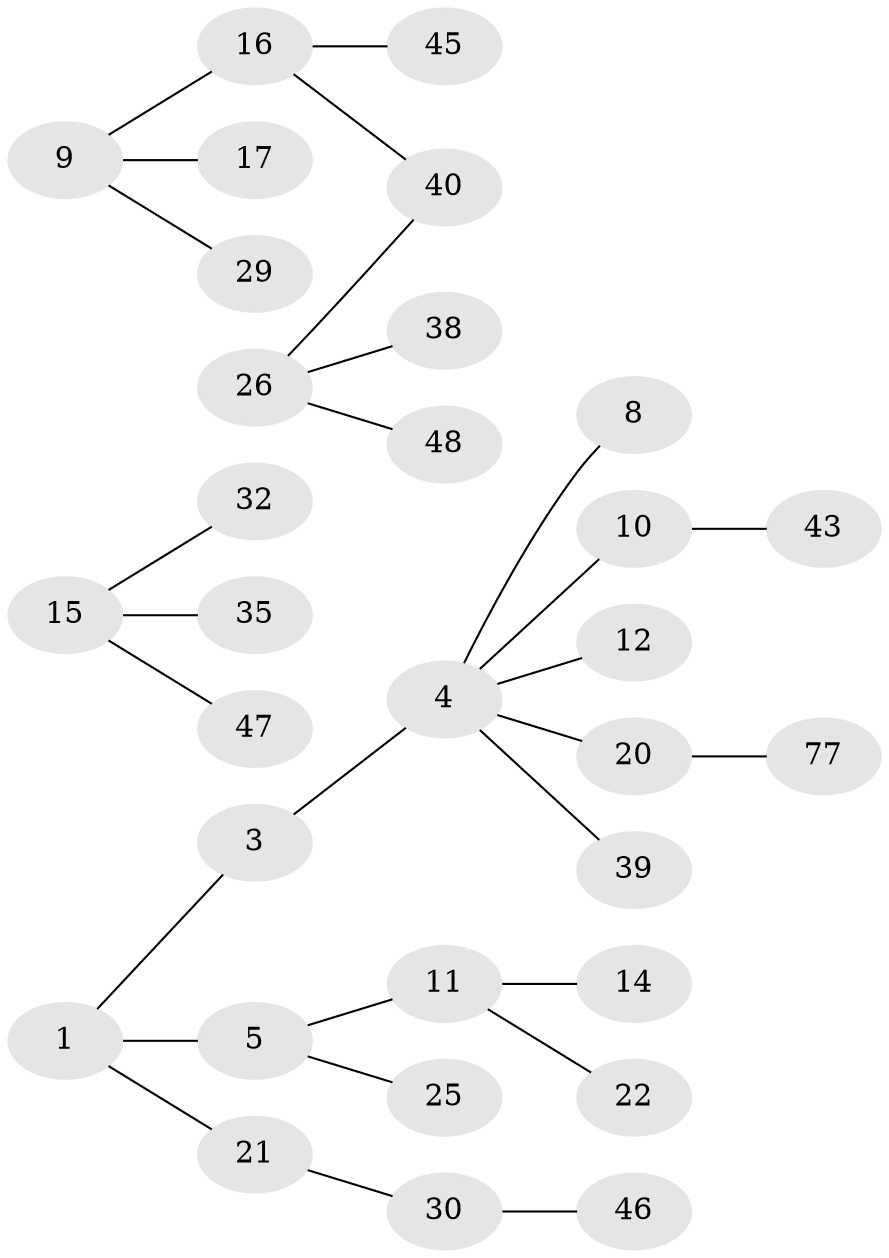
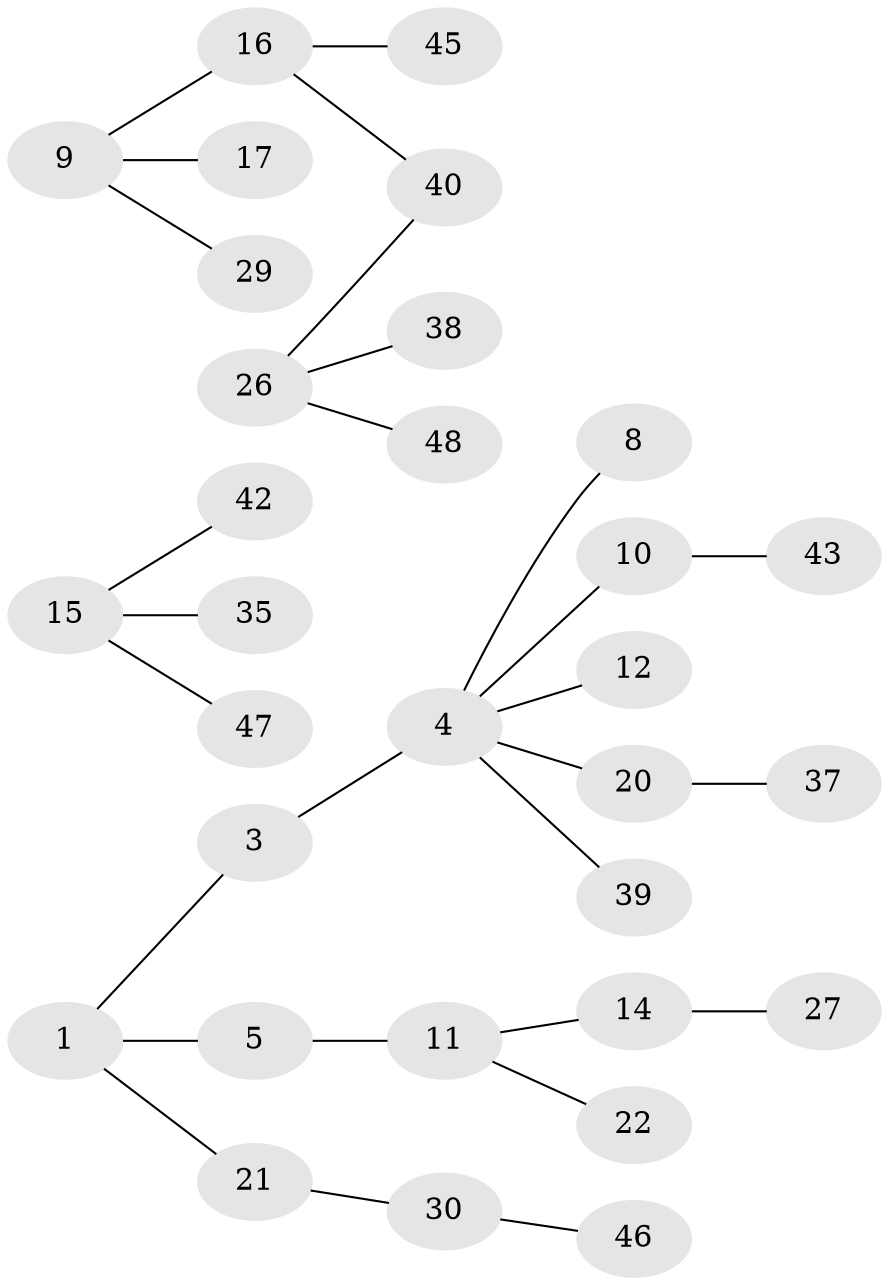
node "32": label "32" -> "42"
node "77": label "77" -> "37"
node "27": added
node "25": removed
